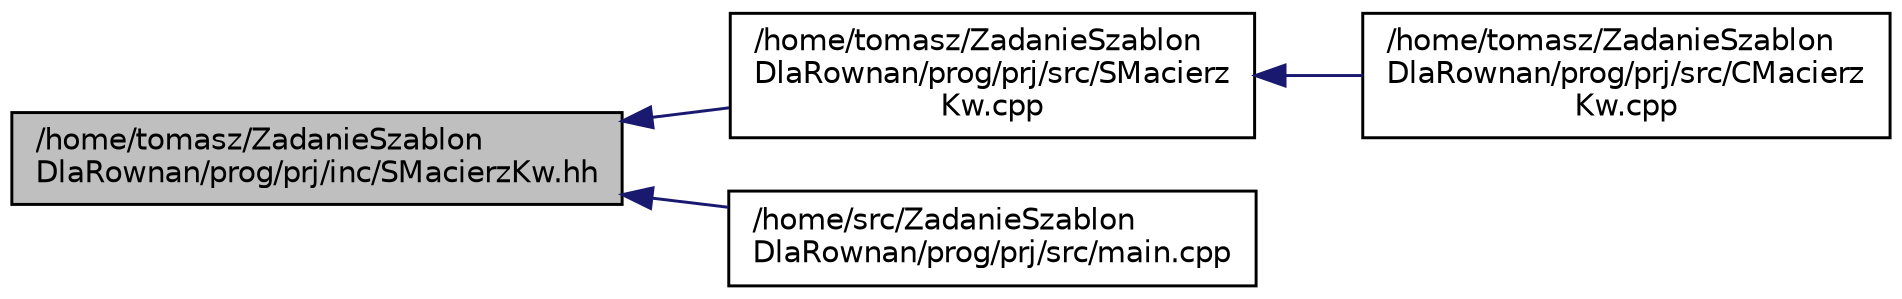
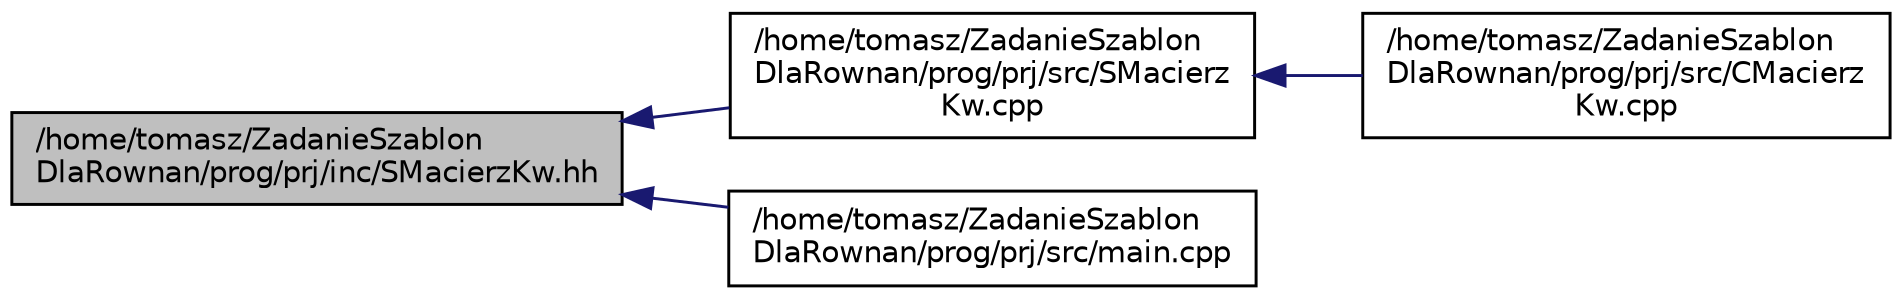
node "/home/src/ZadanieSzablon DlaRownan/prog/prj/src/main.cpp": label "/home/src/ZadanieSzablon DlaRownan/prog/prj/src/main.cpp" -> "/home/tomasz/ZadanieSzablon DlaRownan/prog/prj/src/main.cpp"
